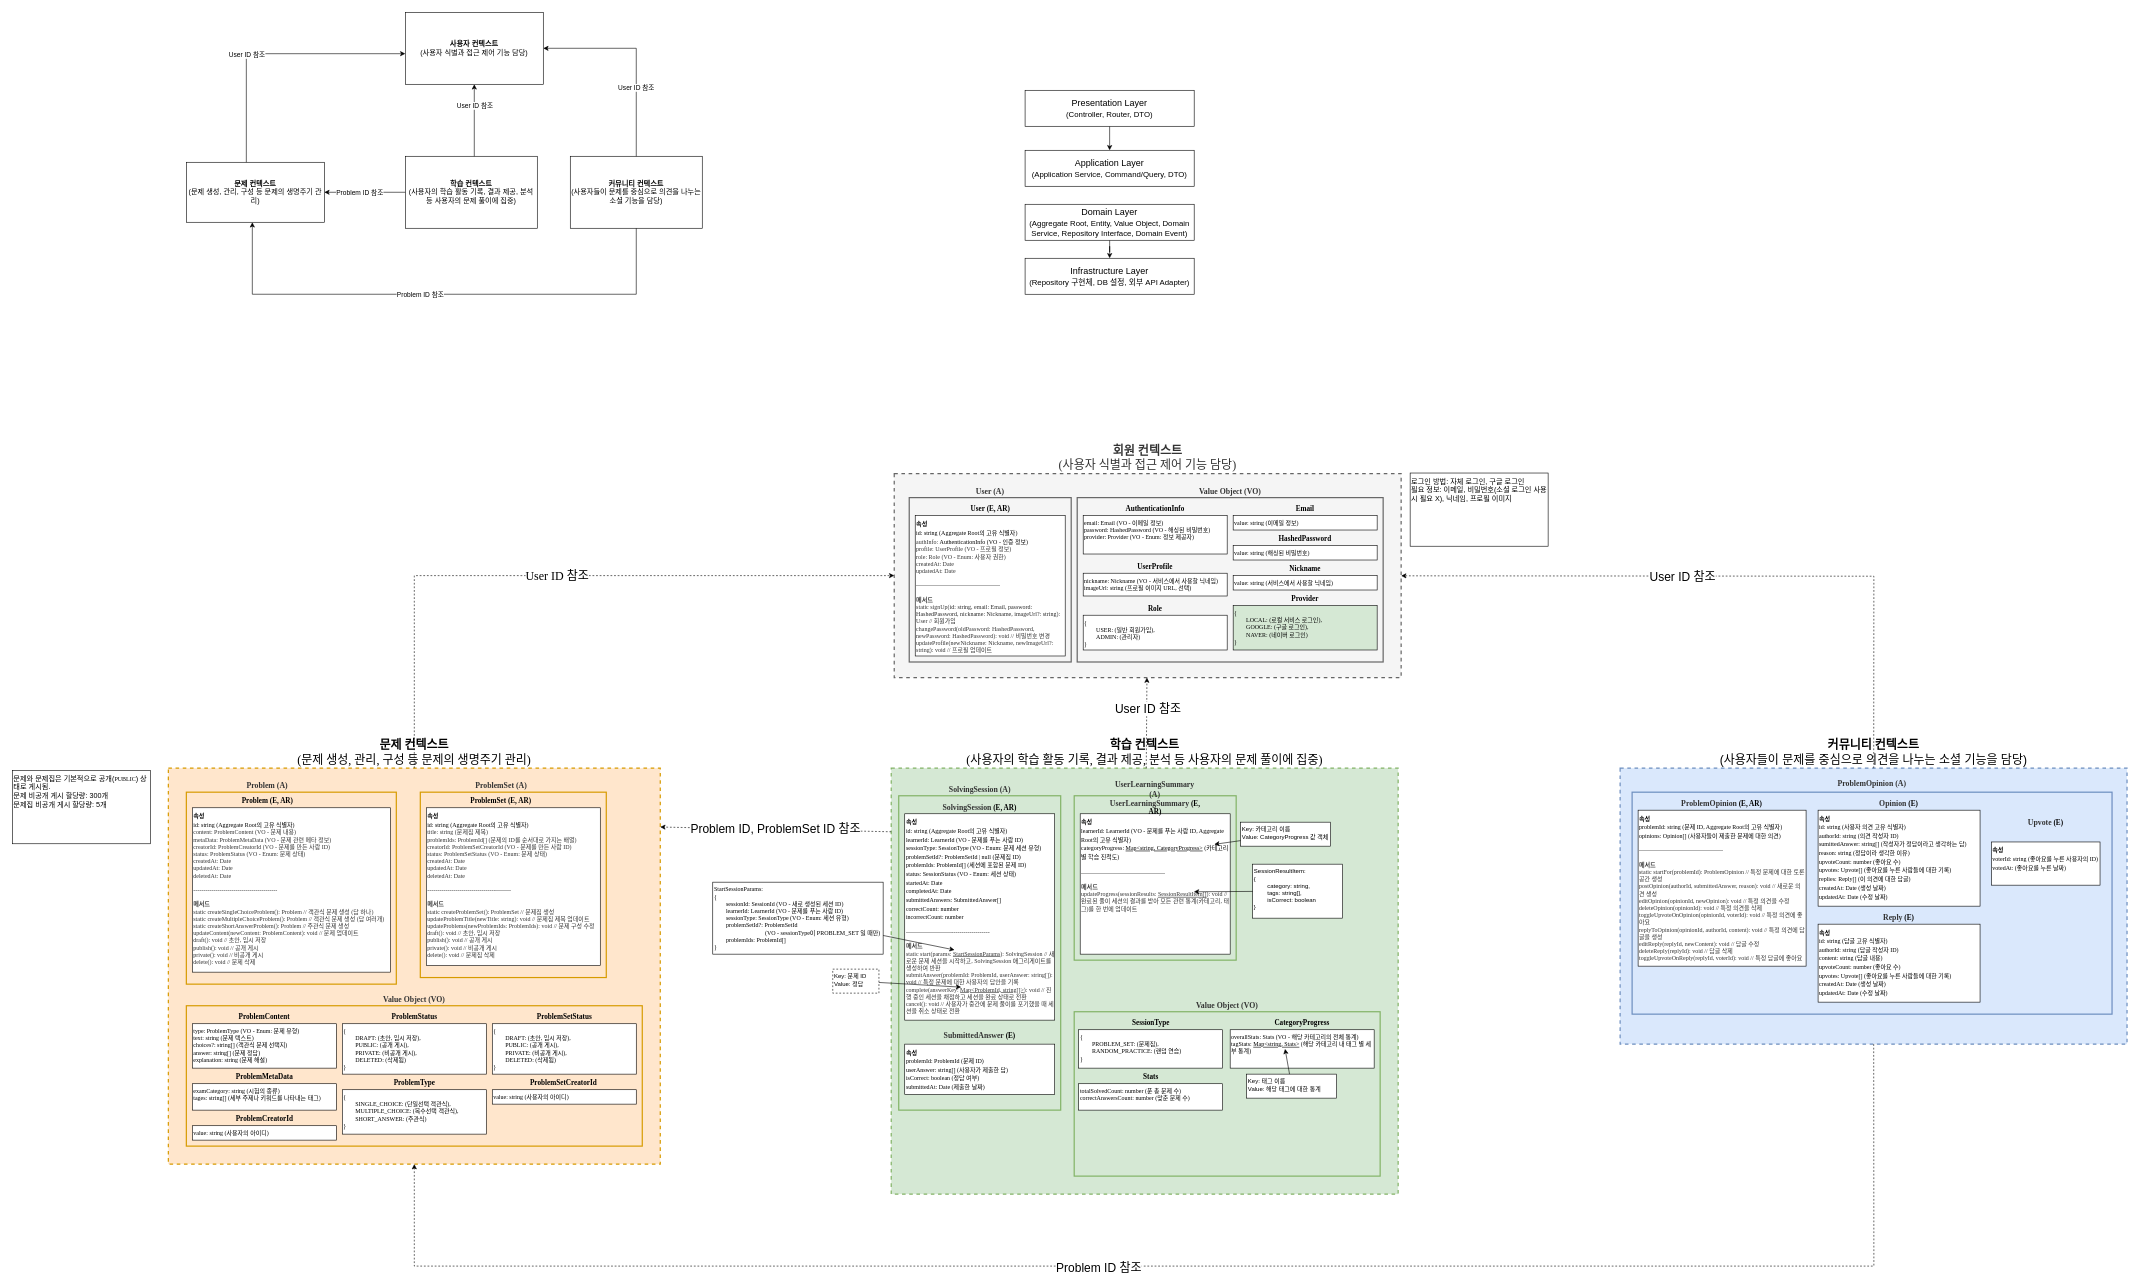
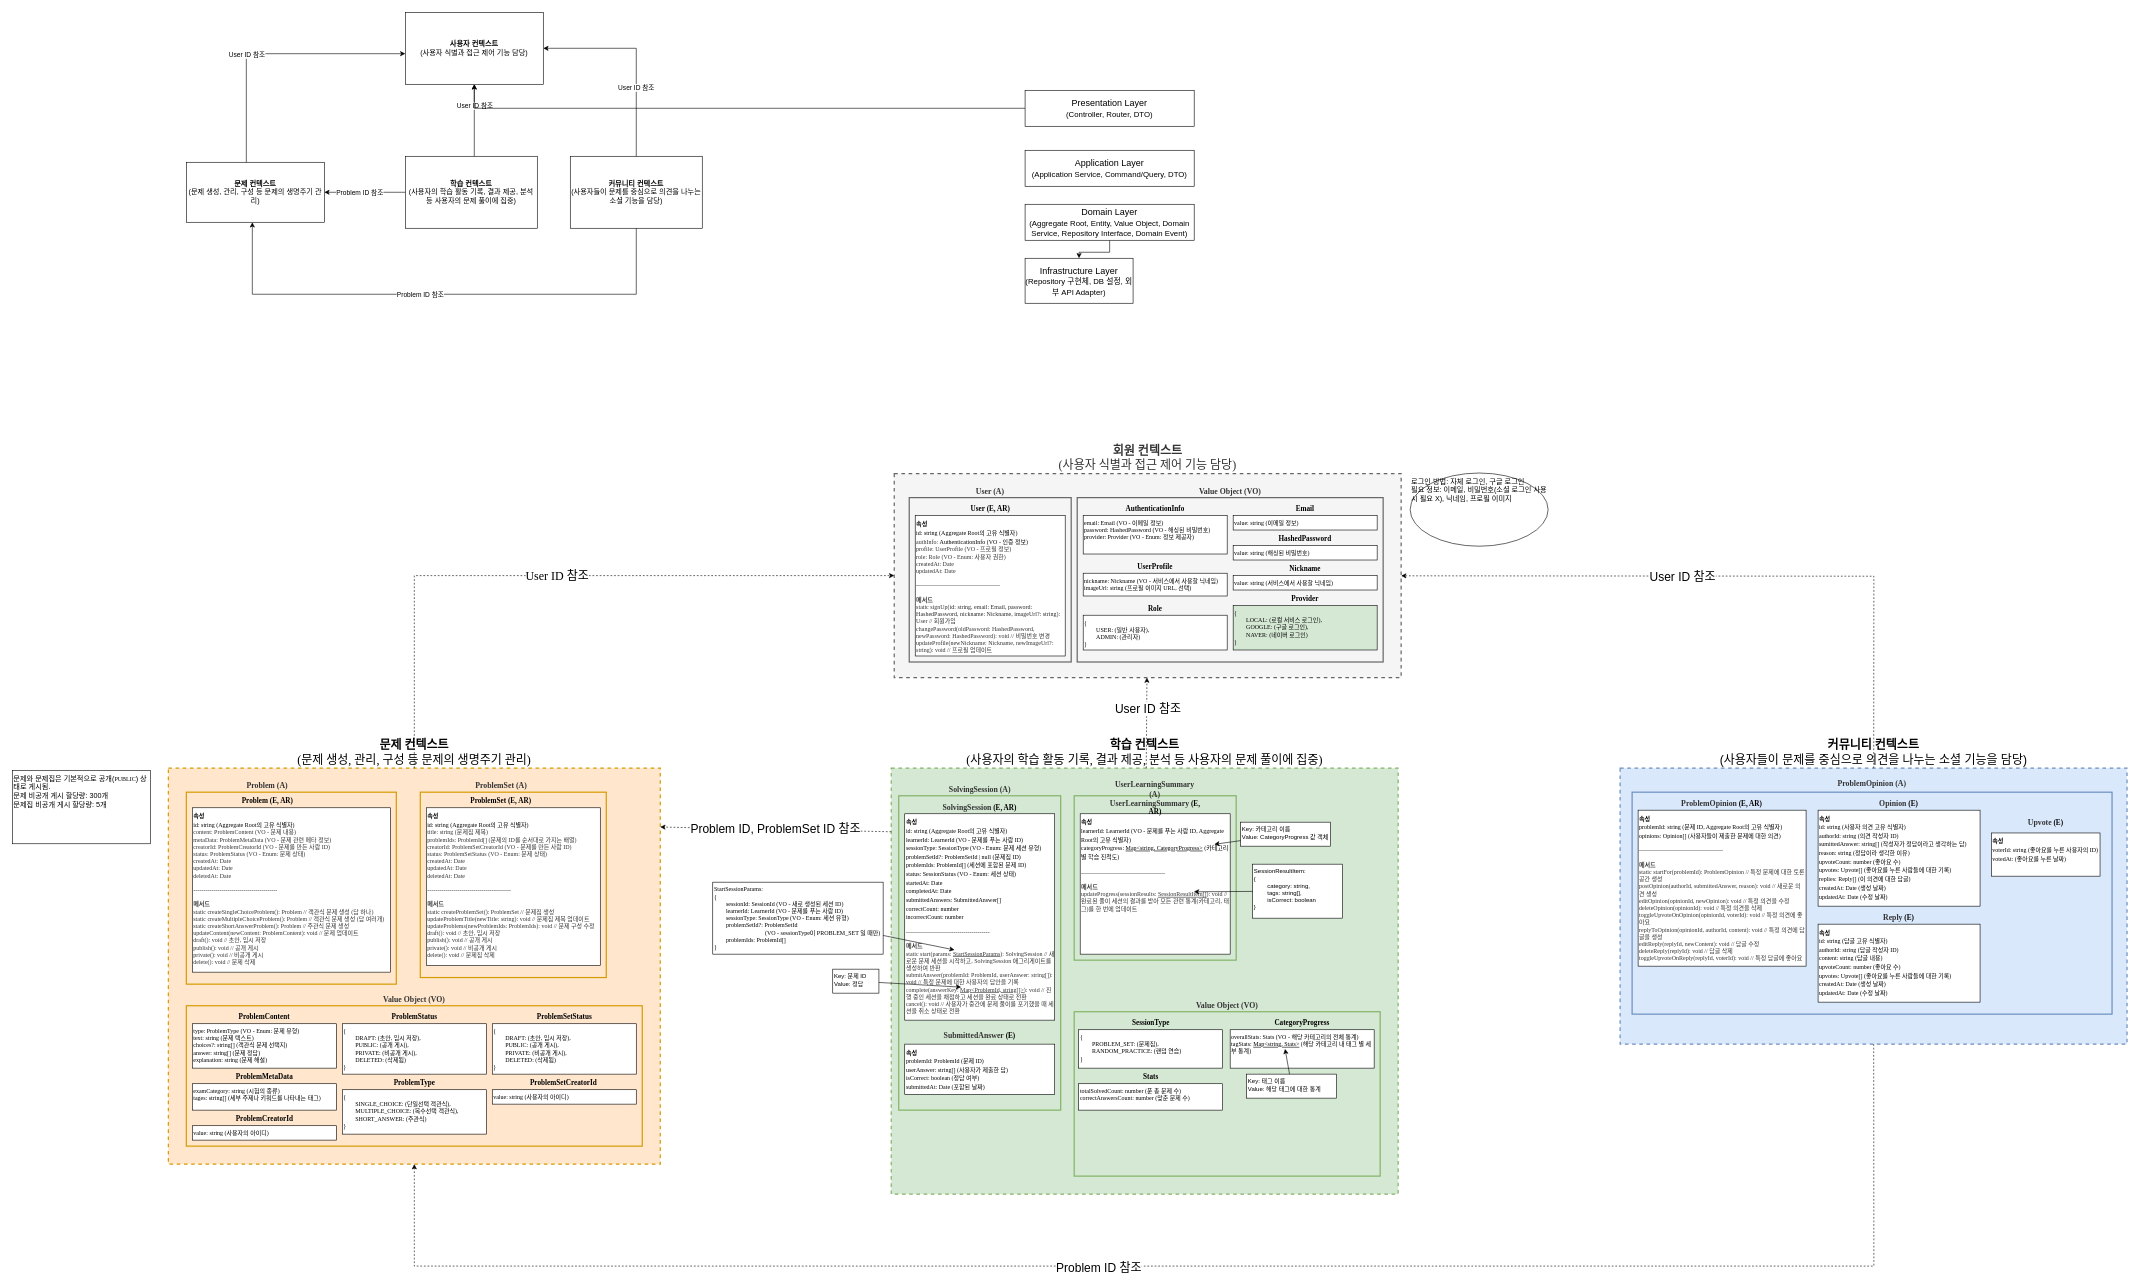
edge "Presentation Layer (Controller, Router, DTO)" -> "Application Layer (Application Service, Command/Query, DTO)": now "Presentation Layer (Controller, Router, DTO)" -> "사용자 컨텍스트 (사용자 식별과 접근 제어 기능 담당)"
node "Infrastructure Layer (Repository 구현체, DB 설정, 외부 API Adapter)": size 169x36 -> 108x45
node "로그인 방법: 자체 로그인, 구글 로그인 필요 정보: 이메일, 비밀번호(소셜 로그인 사용 시 필요 X), 닉네임, 프로필 이미지": shape rectangle -> ellipse
node "{ USER: (일반 회원가입), ADMIN: (관리자) }": label "{ USER: (일반 회원가입), ADMIN: (관리자) }" -> "{ USER: (일반 사용자), ADMIN: (관리자) }"
node "속성 voterId: string (좋아요를 누른 사용자의 ID) votedAt: (좋아요를 누른 날짜)": moved (2046, 864) -> (2046, 855)
node "Key: 문제 ID Value: 정답": style dashed -> solid
node "속성 problemId: ProblemId (문제 ID) userAnswer: string[] (사용자가 제출한 답) isCorrect: boolean (정답 여부) submittedAt: Date (제출한 날짜)": label "속성 problemId: ProblemId (문제 ID) userAnswer: string[] (사용자가 제출한 답) isCorrect: boolean (정답 여부) submittedAt: Date (제출한 날짜)" -> "속성 problemId: ProblemId (문제 ID) userAnswer: string[] (사용자가 제출한 답) isCorrect: boolean (정답 여부) submittedAt: Date (포함된 날짜)"
